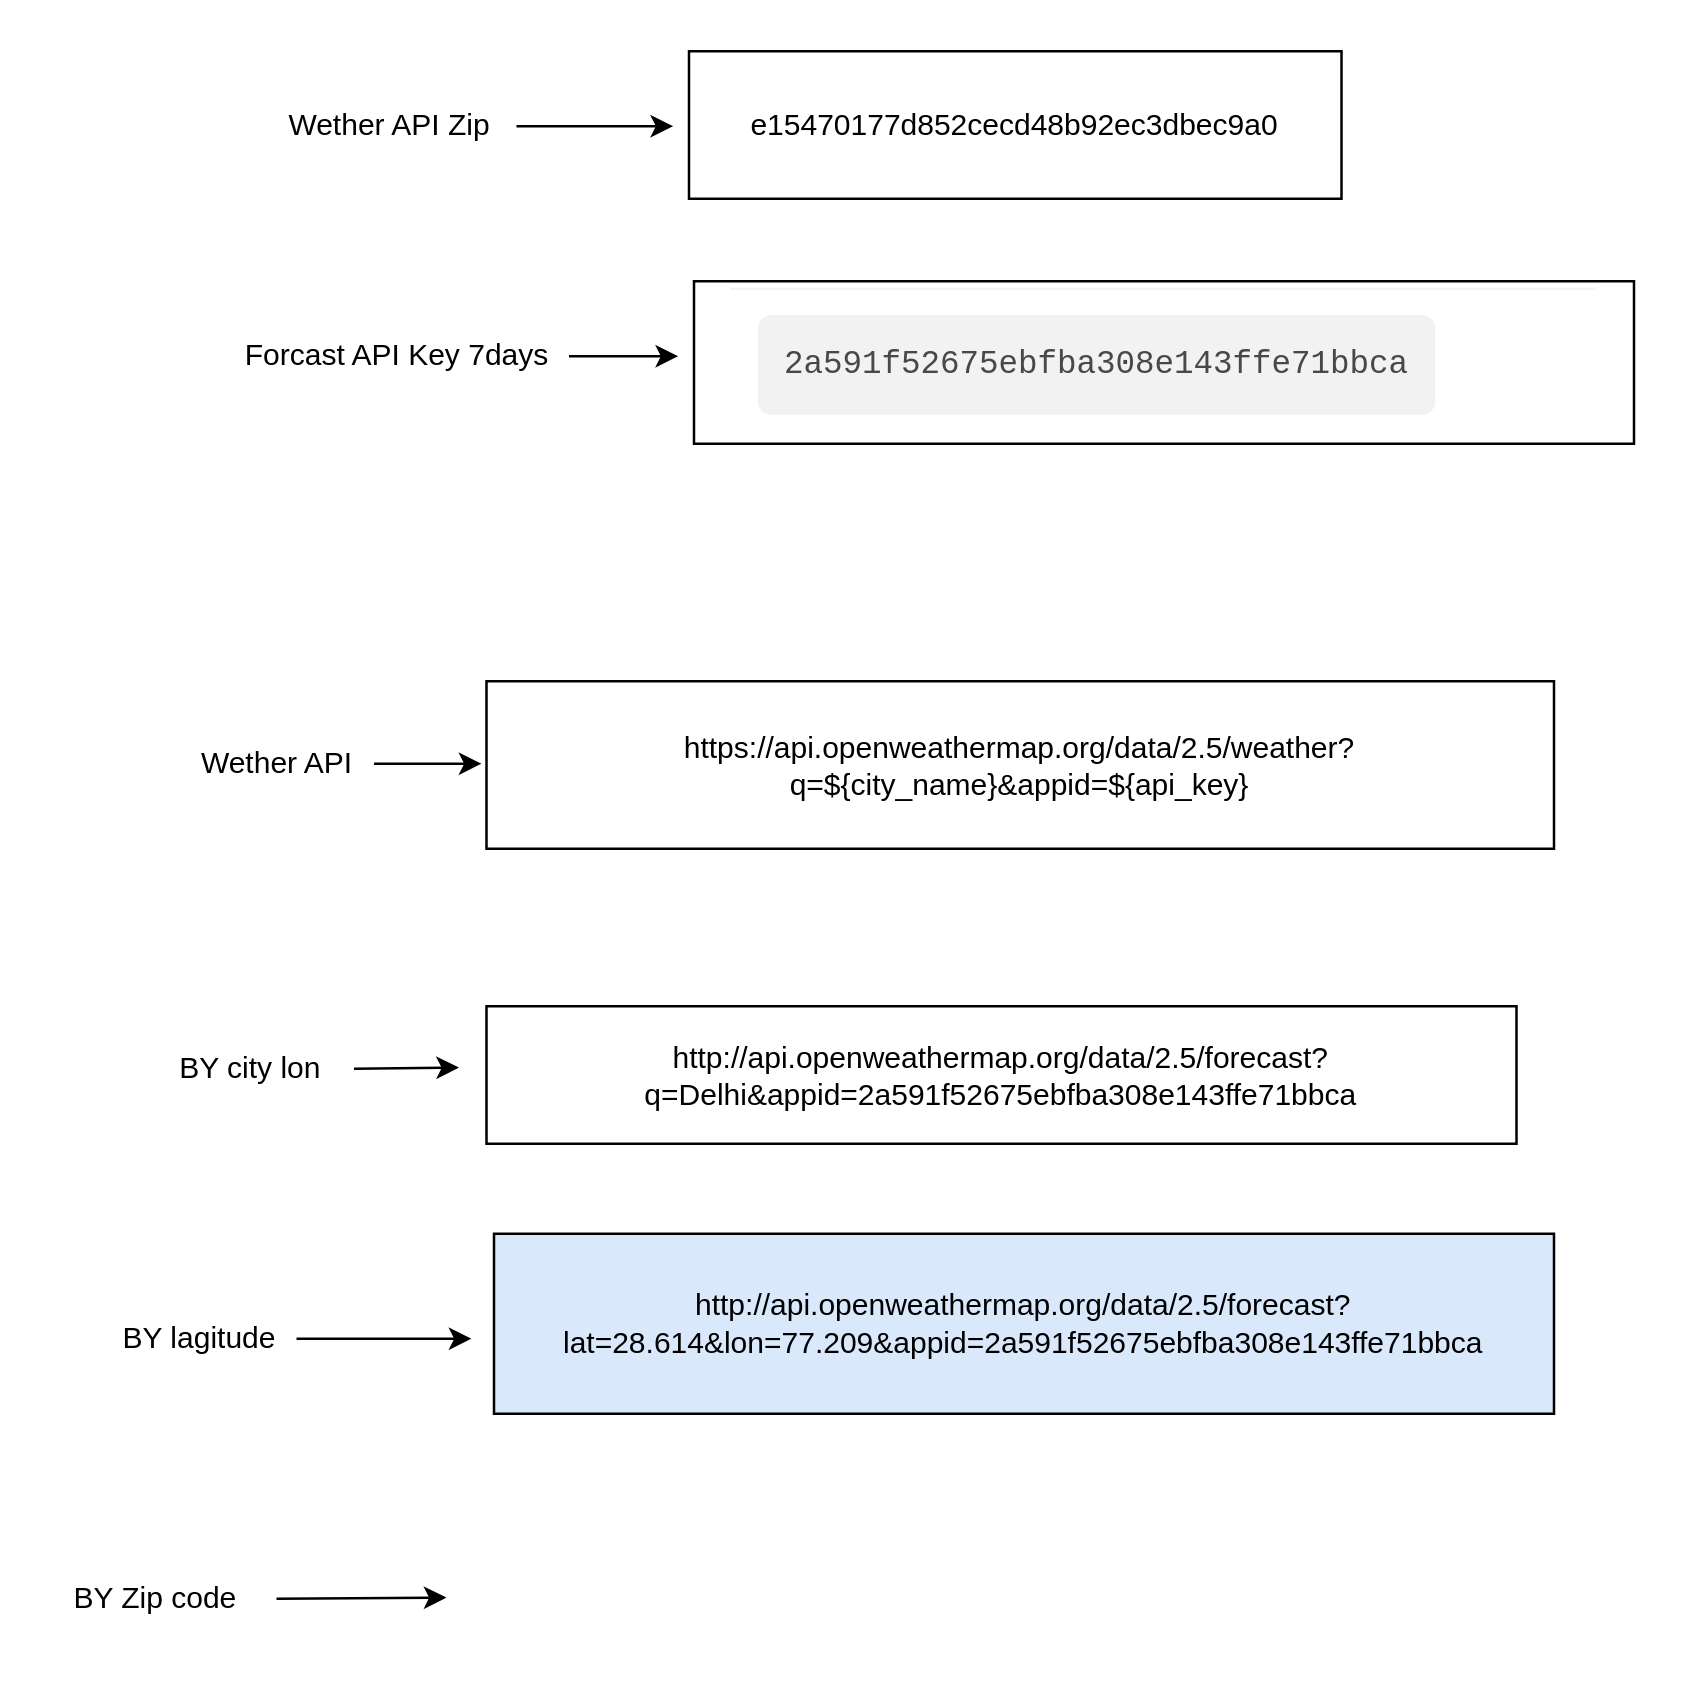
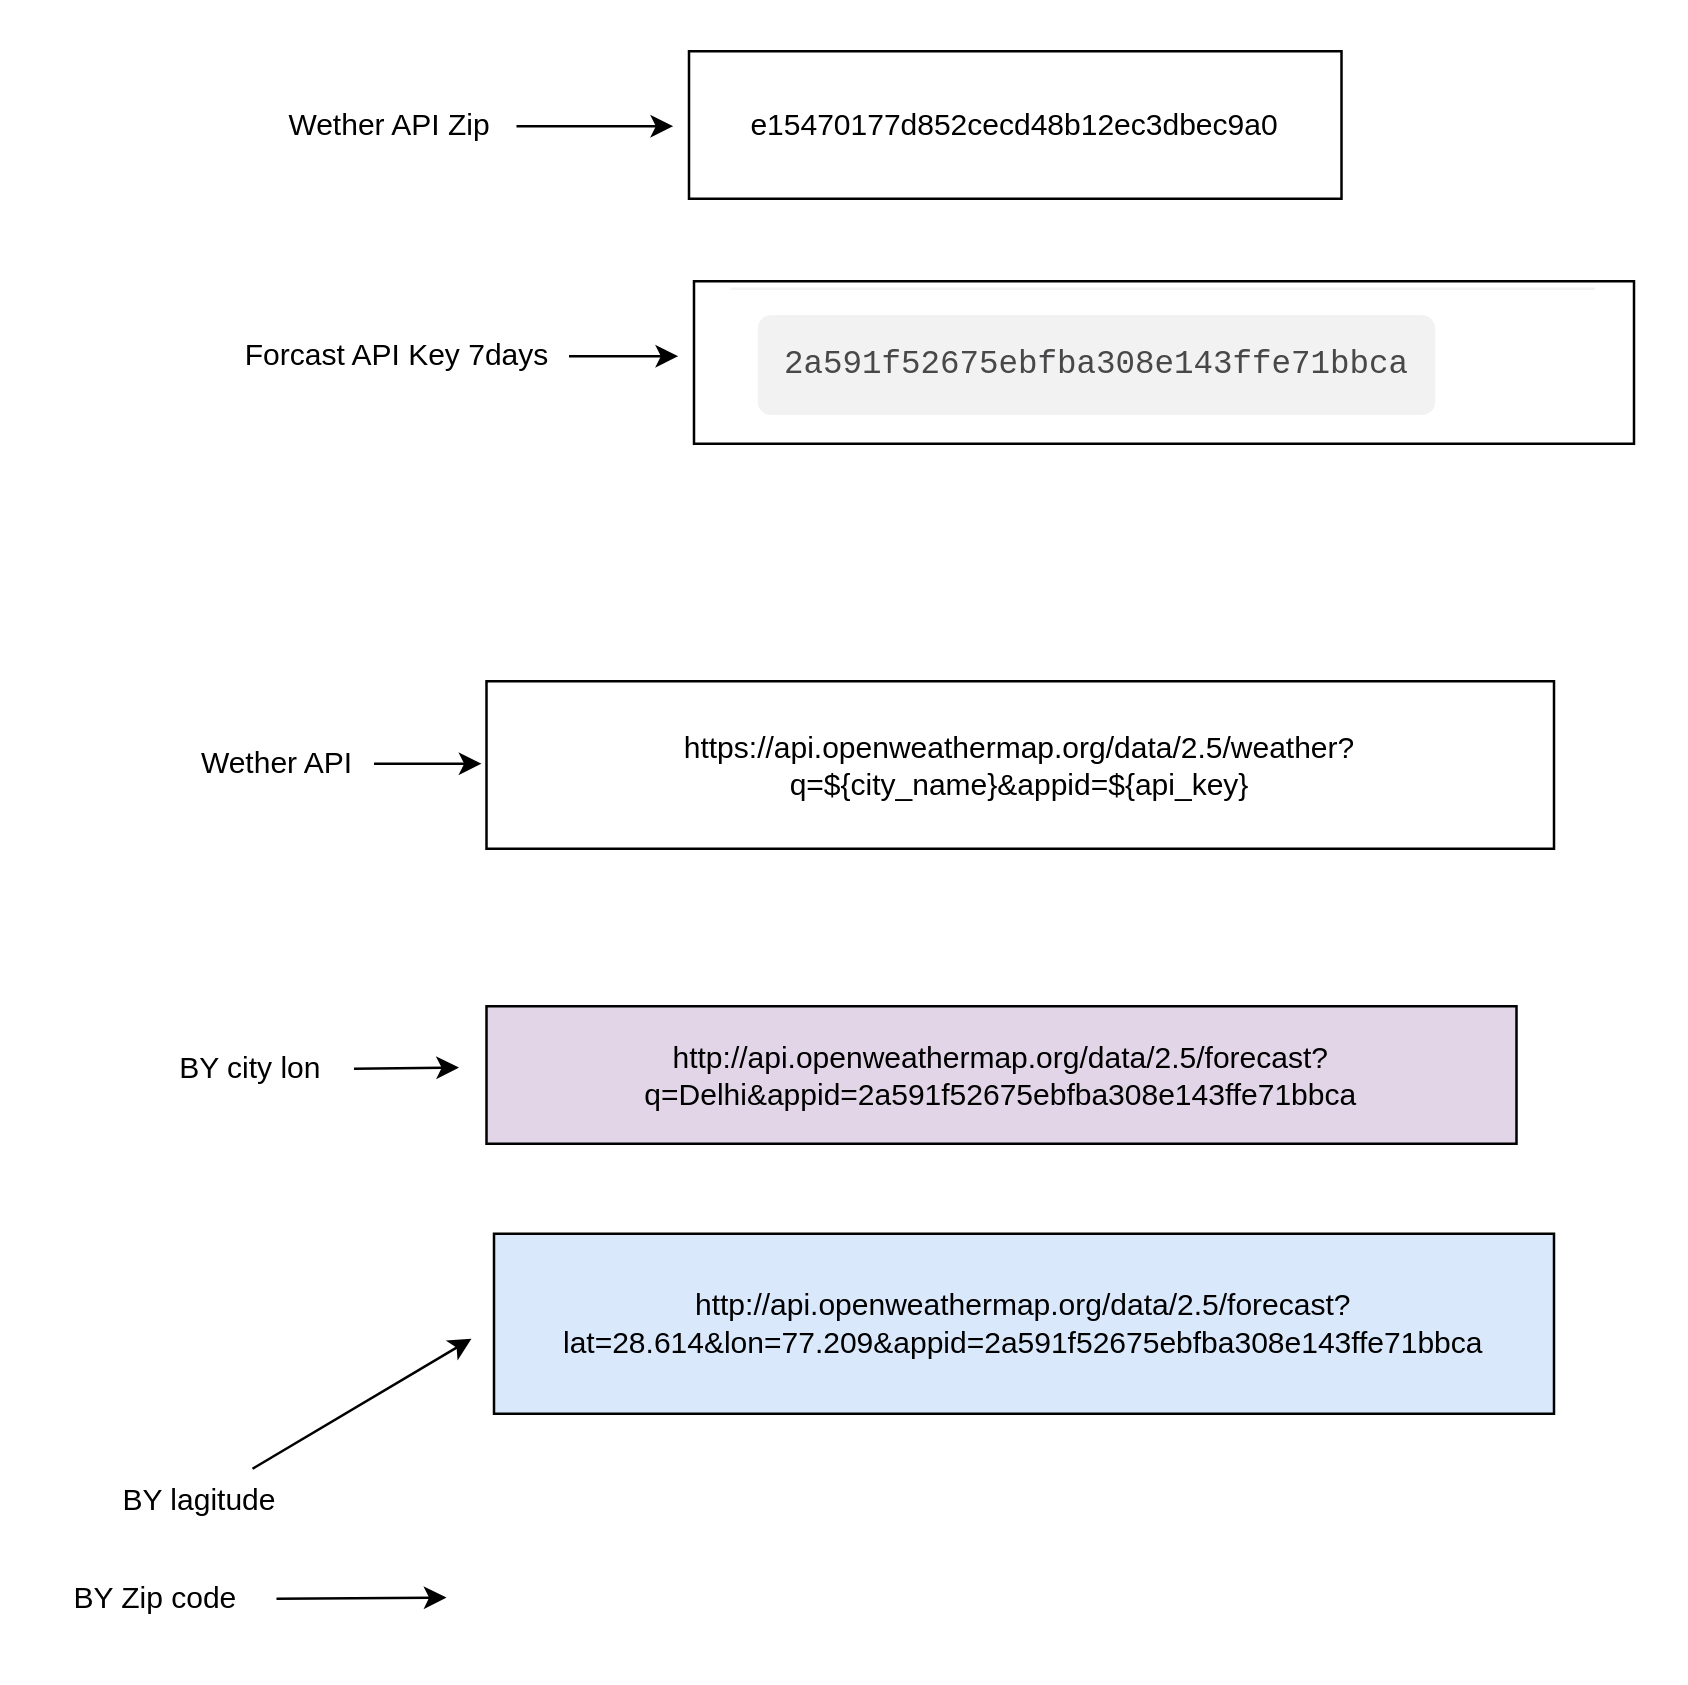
node "e15470177d852cecd48b92ec3dbec9a0": label "e15470177d852cecd48b92ec3dbec9a0" -> "e15470177d852cecd48b12ec3dbec9a0"
node "http://api.openweathermap.org/data/2.5/forecast?q=Delhi&appid=2a591f52675ebfba308e143ffe71bbca": fillcolor #ffffff -> #e1d5e7
node "BY lagitude": moved (198, 1339) -> (198, 1501)
